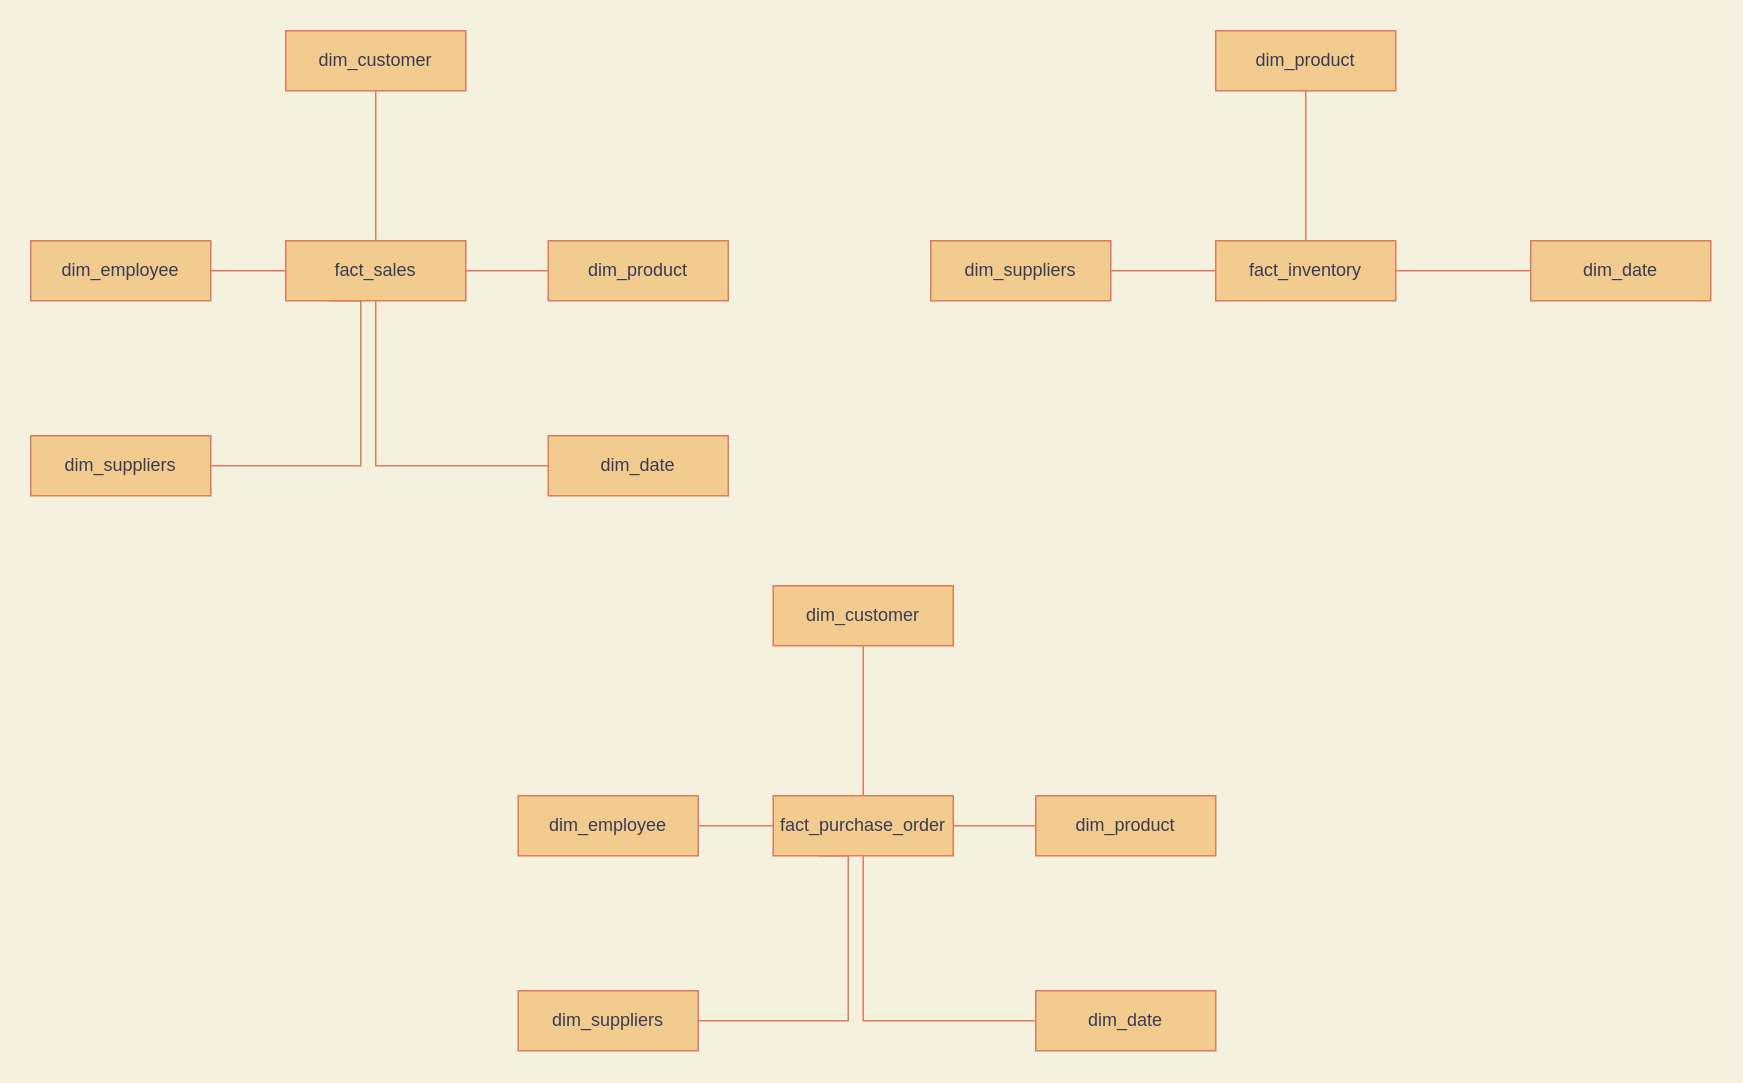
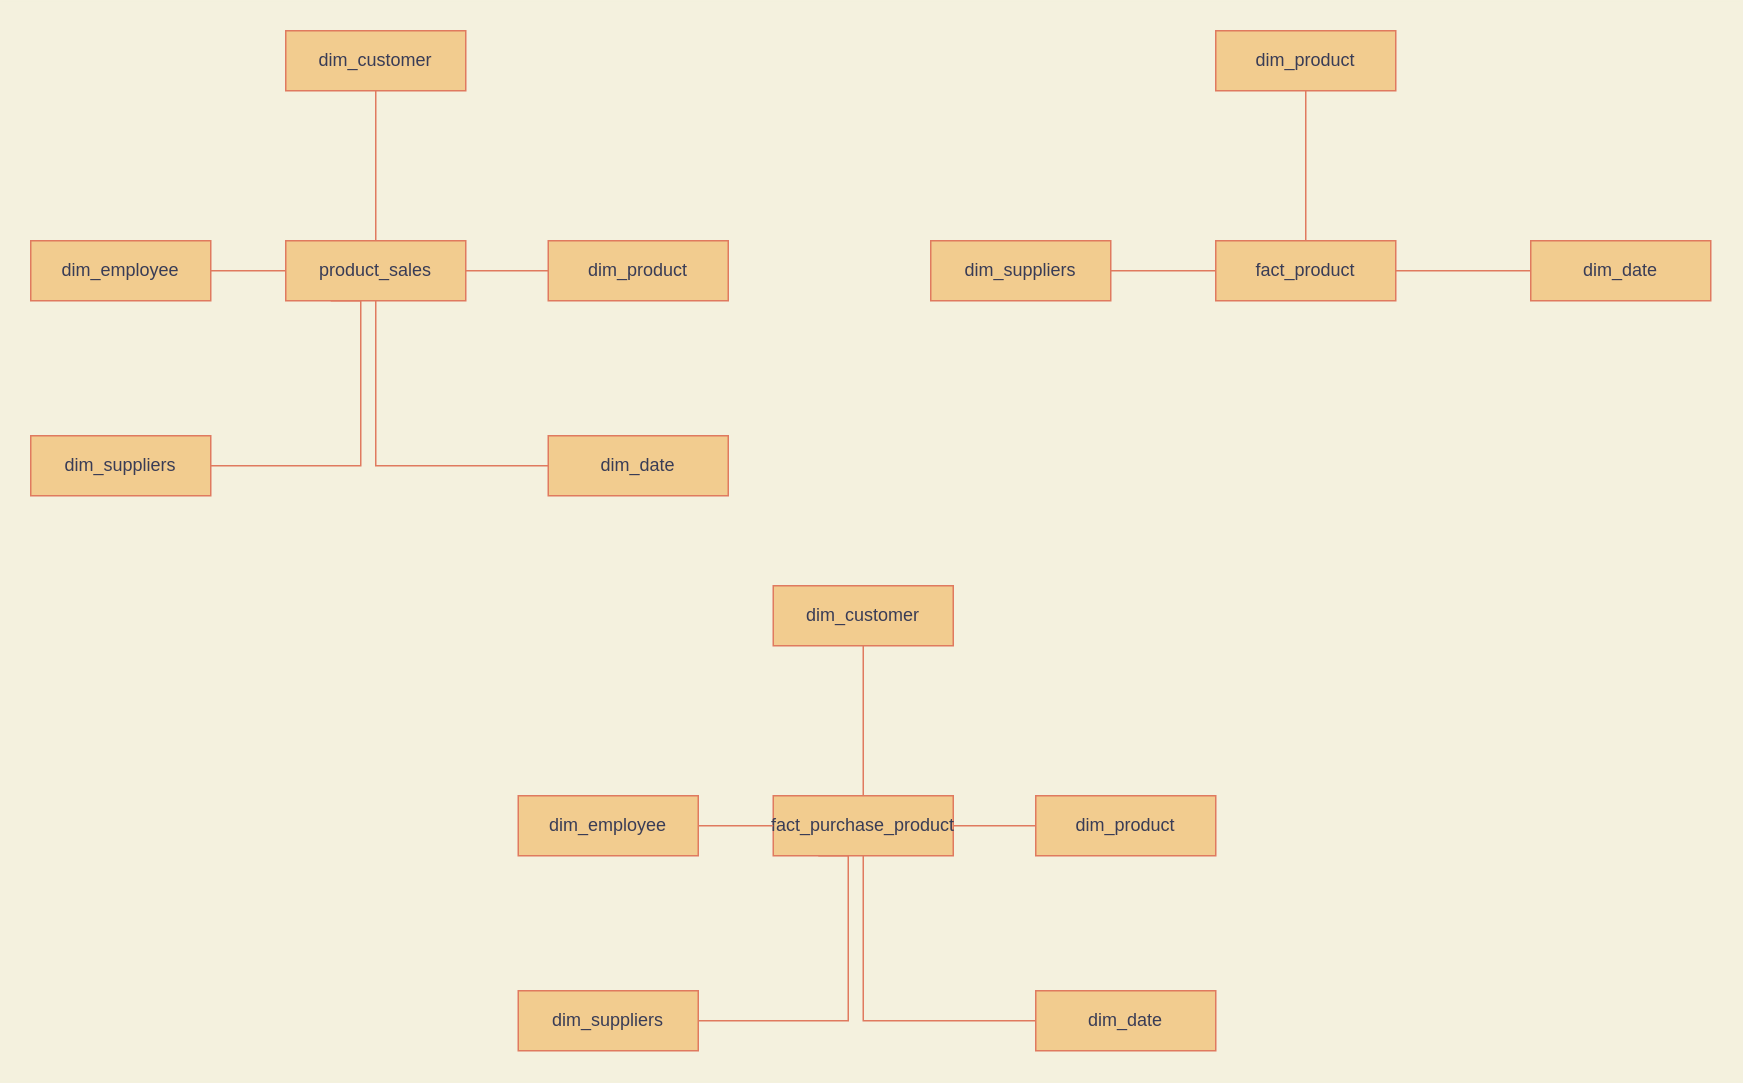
node "fact_sales": label "fact_sales" -> "product_sales"
node "fact_inventory": label "fact_inventory" -> "fact_product"
node "fact_purchase_order": label "fact_purchase_order" -> "fact_purchase_product"
